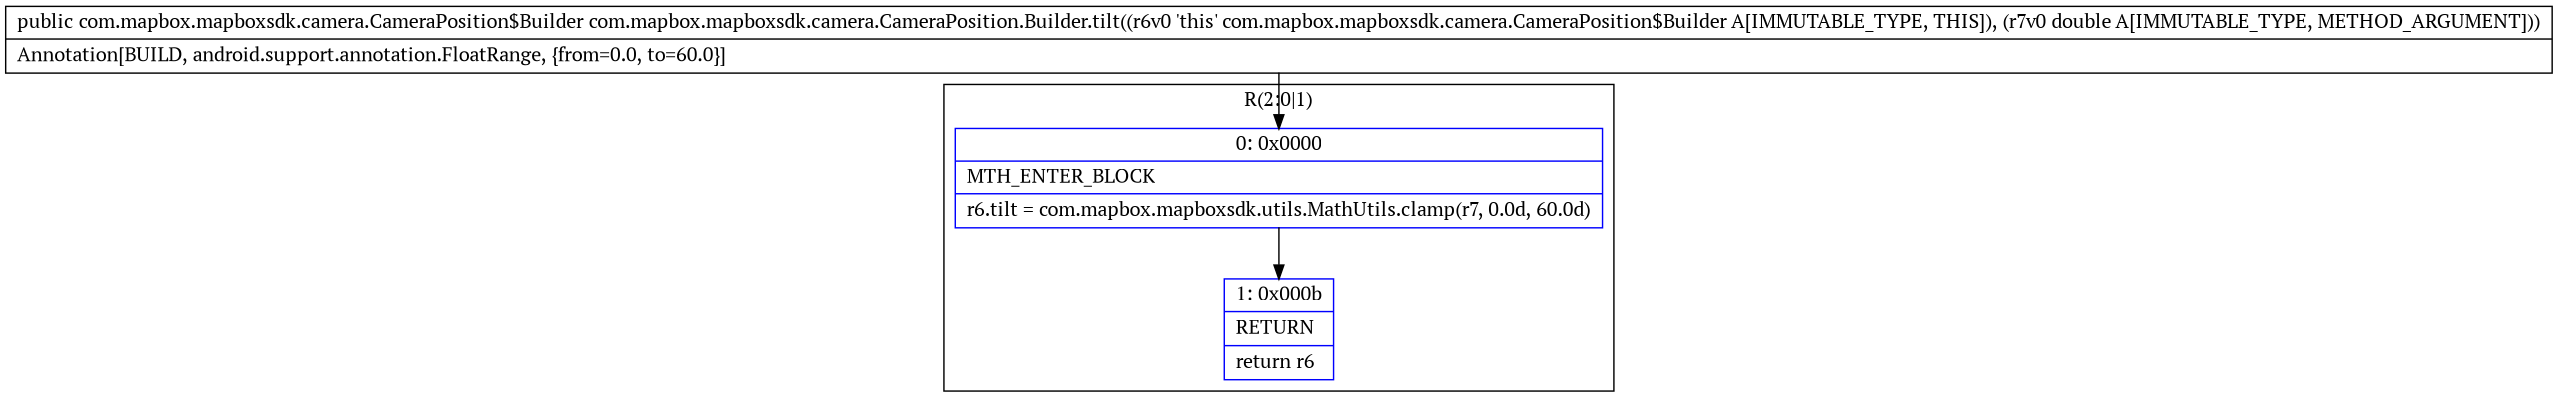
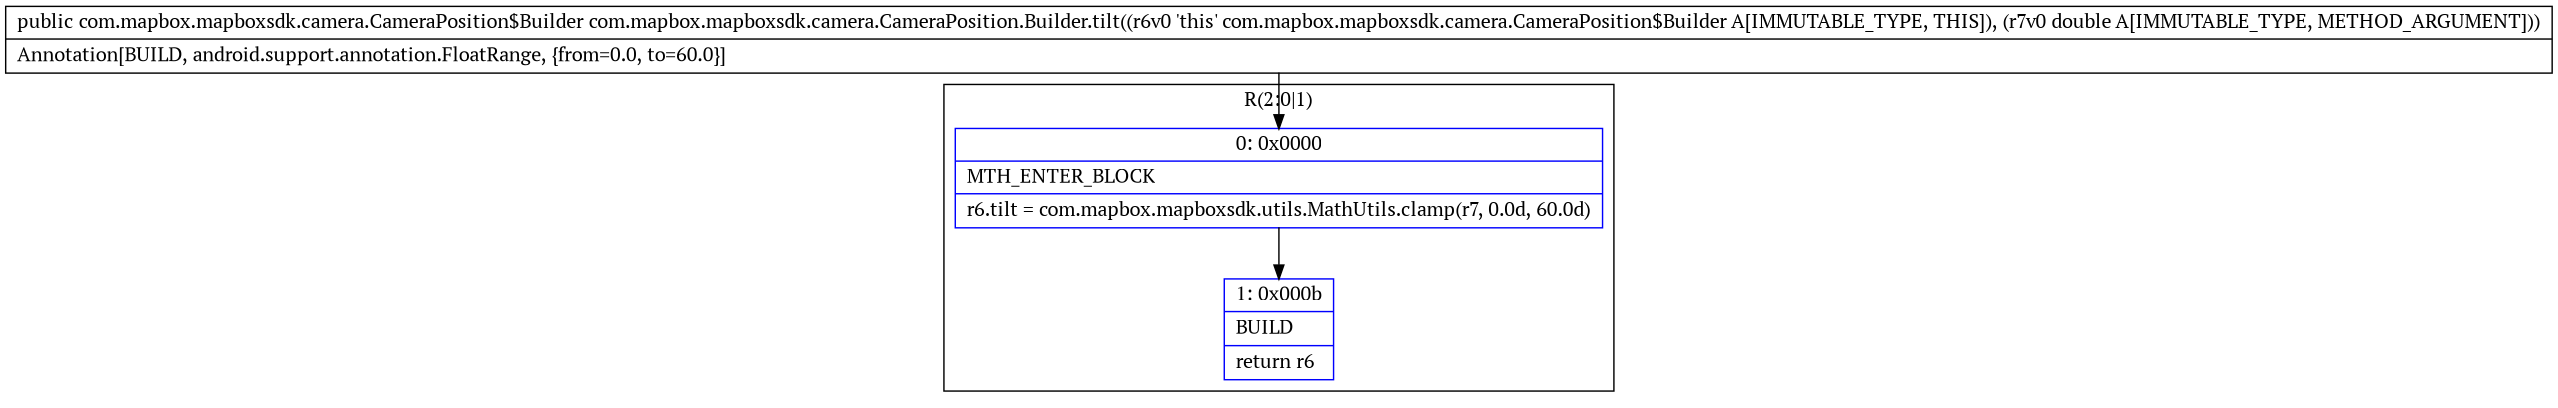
node "1: 0x000b": text "RETURN" -> "BUILD"
